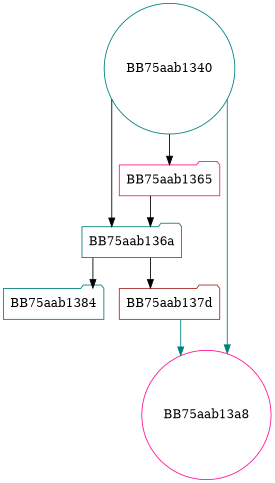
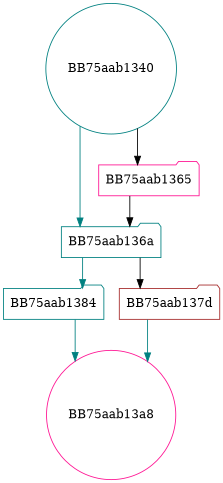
edge "BB75aab1340" -> "BB75aab136a": color black -> teal
edge "BB75aab1340" -> "BB75aab13a8": now "BB75aab1384" -> "BB75aab13a8"
edge "BB75aab136a" -> "BB75aab1384": color black -> teal
